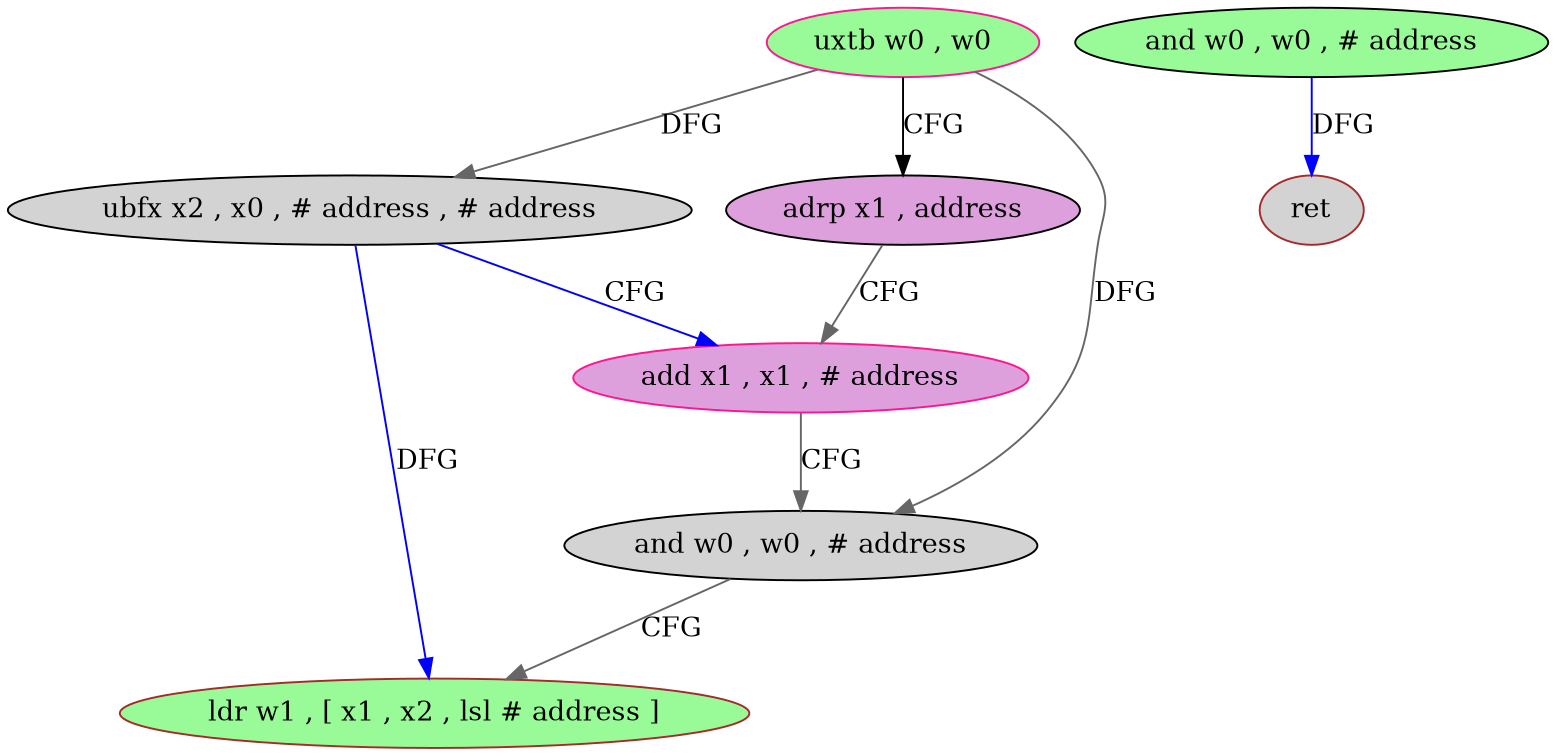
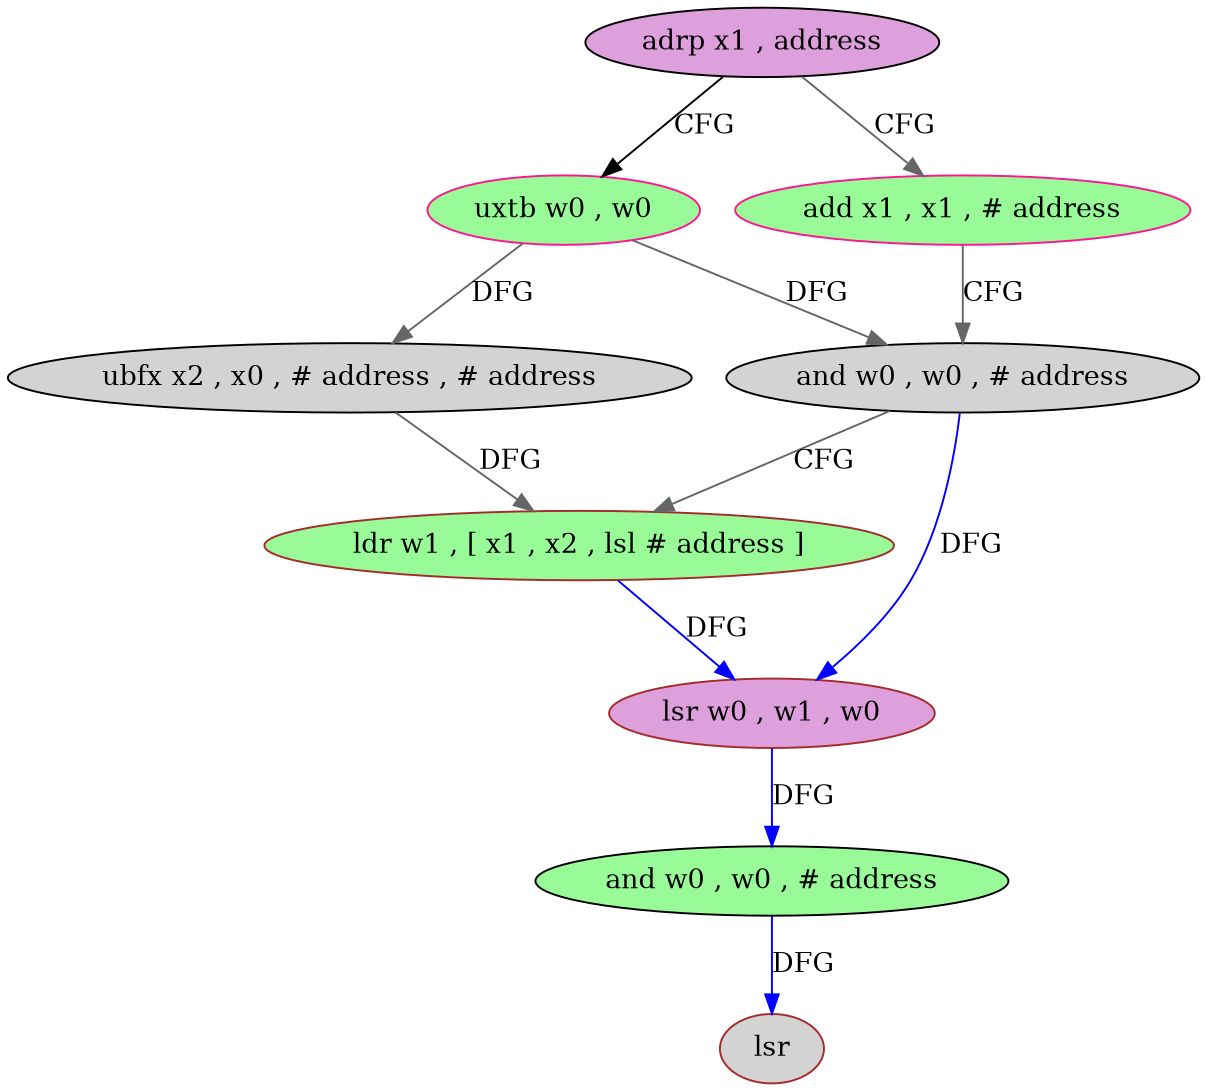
edge "uxtb w0 , w0" -> "adrp x1 , address": reversed
node "ret": label "ret" -> "lsr"
edge "ubfx x2 , x0 , # address , # address" -> "add x1 , x1 , # address": removed, label "CFG"
node "add x1 , x1 , # address": fillcolor plum -> palegreen
edge "ubfx x2 , x0 , # address , # address" -> "ldr w1 , [ x1 , x2 , lsl # address ]": color blue -> gray40
node "lsr w0 , w1 , w0": added
